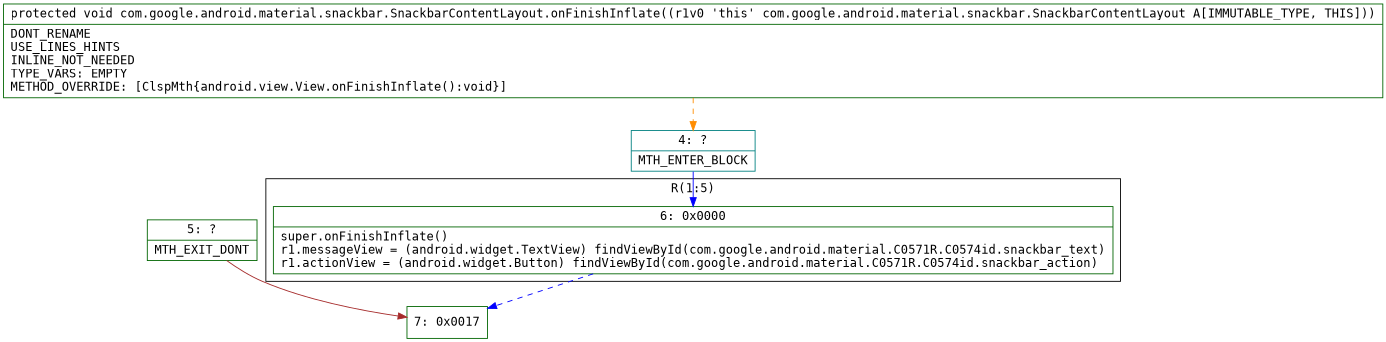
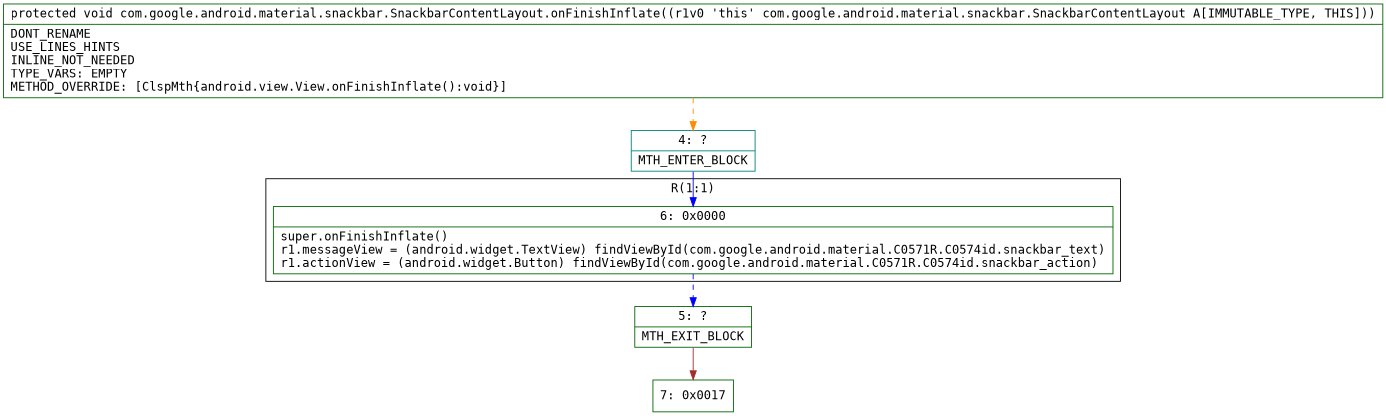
cluster "R(1:5)": label "R(1:5)" -> "R(1:1)"
node "5: ?": text "MTH_EXIT_DONT" -> "MTH_EXIT_BLOCK"
edge "6: 0x0000" -> "7: 0x0017": now "6: 0x0000" -> "5: ?"
